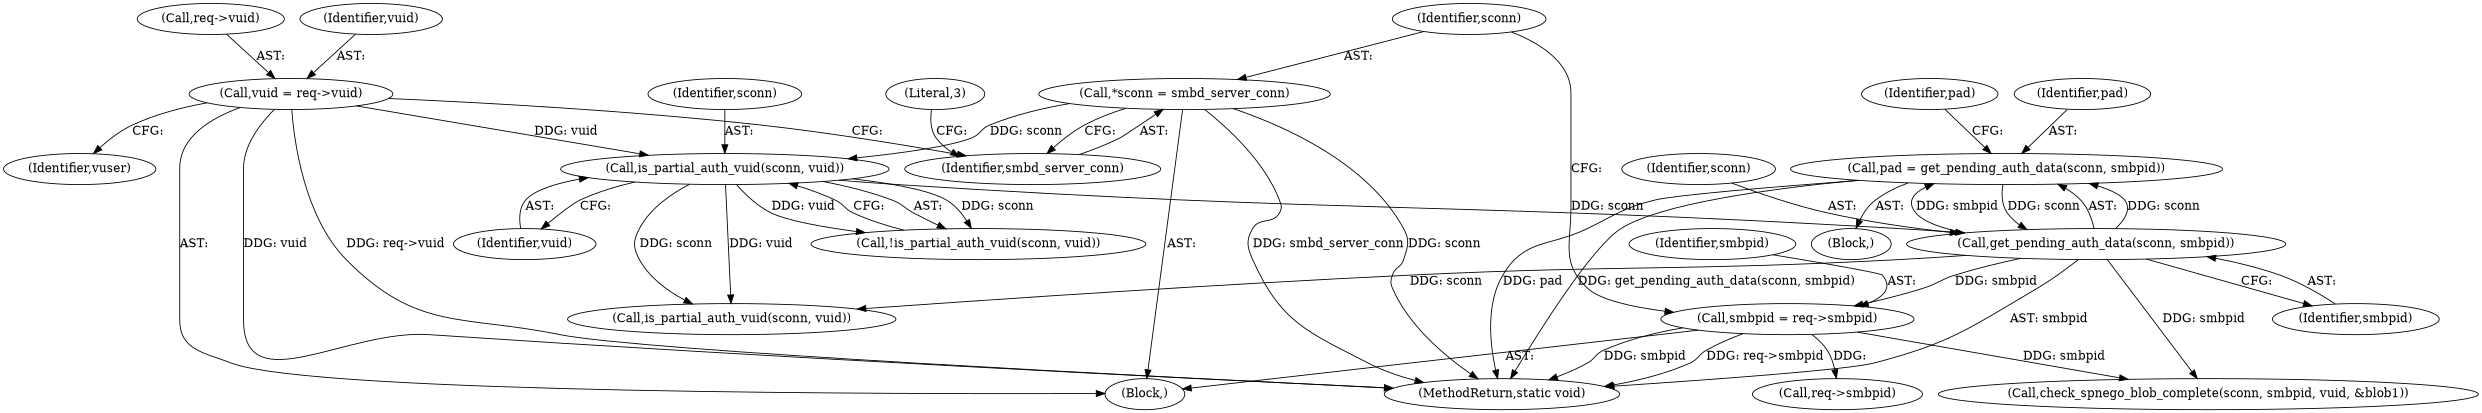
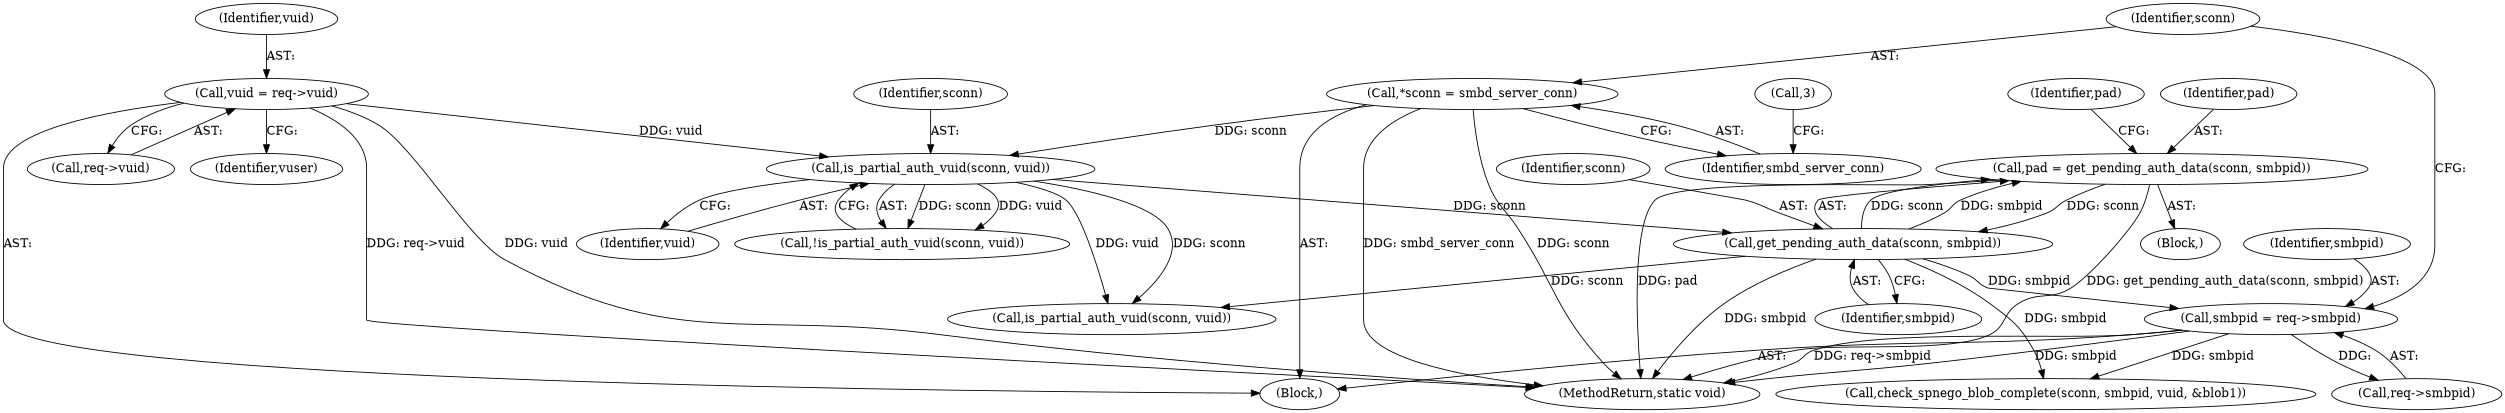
node "(Literal,3)": label "(Literal,3)" -> "(Call,3)"
edge "(Call,vuid = req->vuid)" -> "(Identifier,smbd_server_conn)": now "(Call,vuid = req->vuid)" -> "(Call,req->vuid)"
edge "(Call,get_pending_auth_data(sconn, smbpid))" -> "(MethodReturn,static void)": label "AST: smbpid" -> "DDG: smbpid"
edge "(Call,req->smbpid)" -> "(Call,smbpid = req->smbpid)": added, label "AST:"
